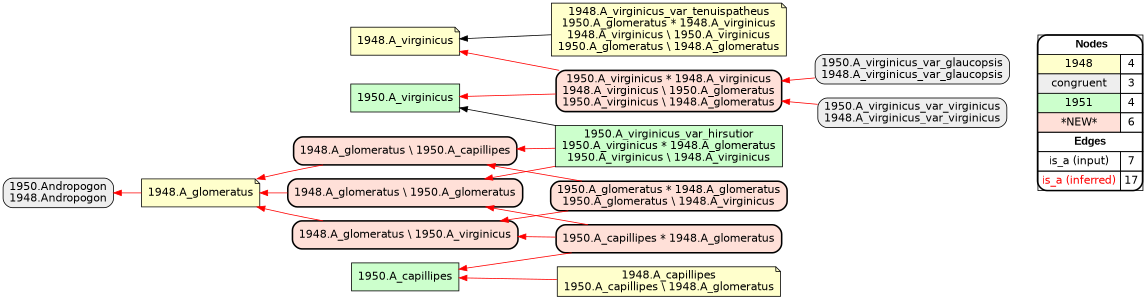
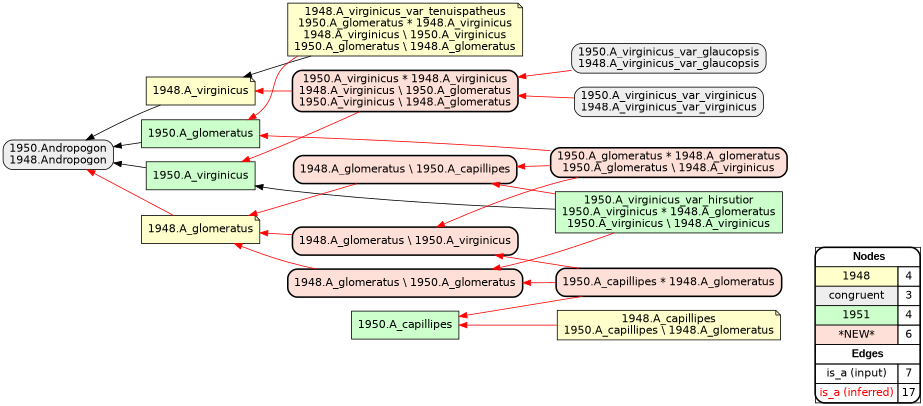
edge "1948.A_virginicus" -> "1950.Andropogon 1948.Andropogon": added
node "1950.A_glomeratus": added
edge "1950.A_virginicus" -> "1950.Andropogon 1948.Andropogon": added
